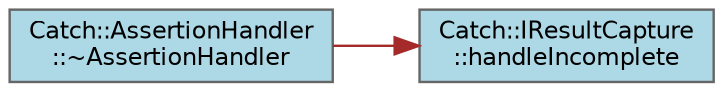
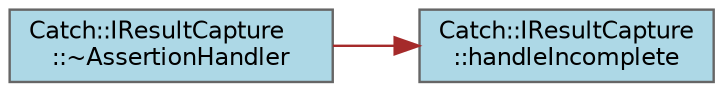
node "Catch::AssertionHandler ::~AssertionHandler": label "Catch::AssertionHandler ::~AssertionHandler" -> "Catch::IResultCapture ::~AssertionHandler"
